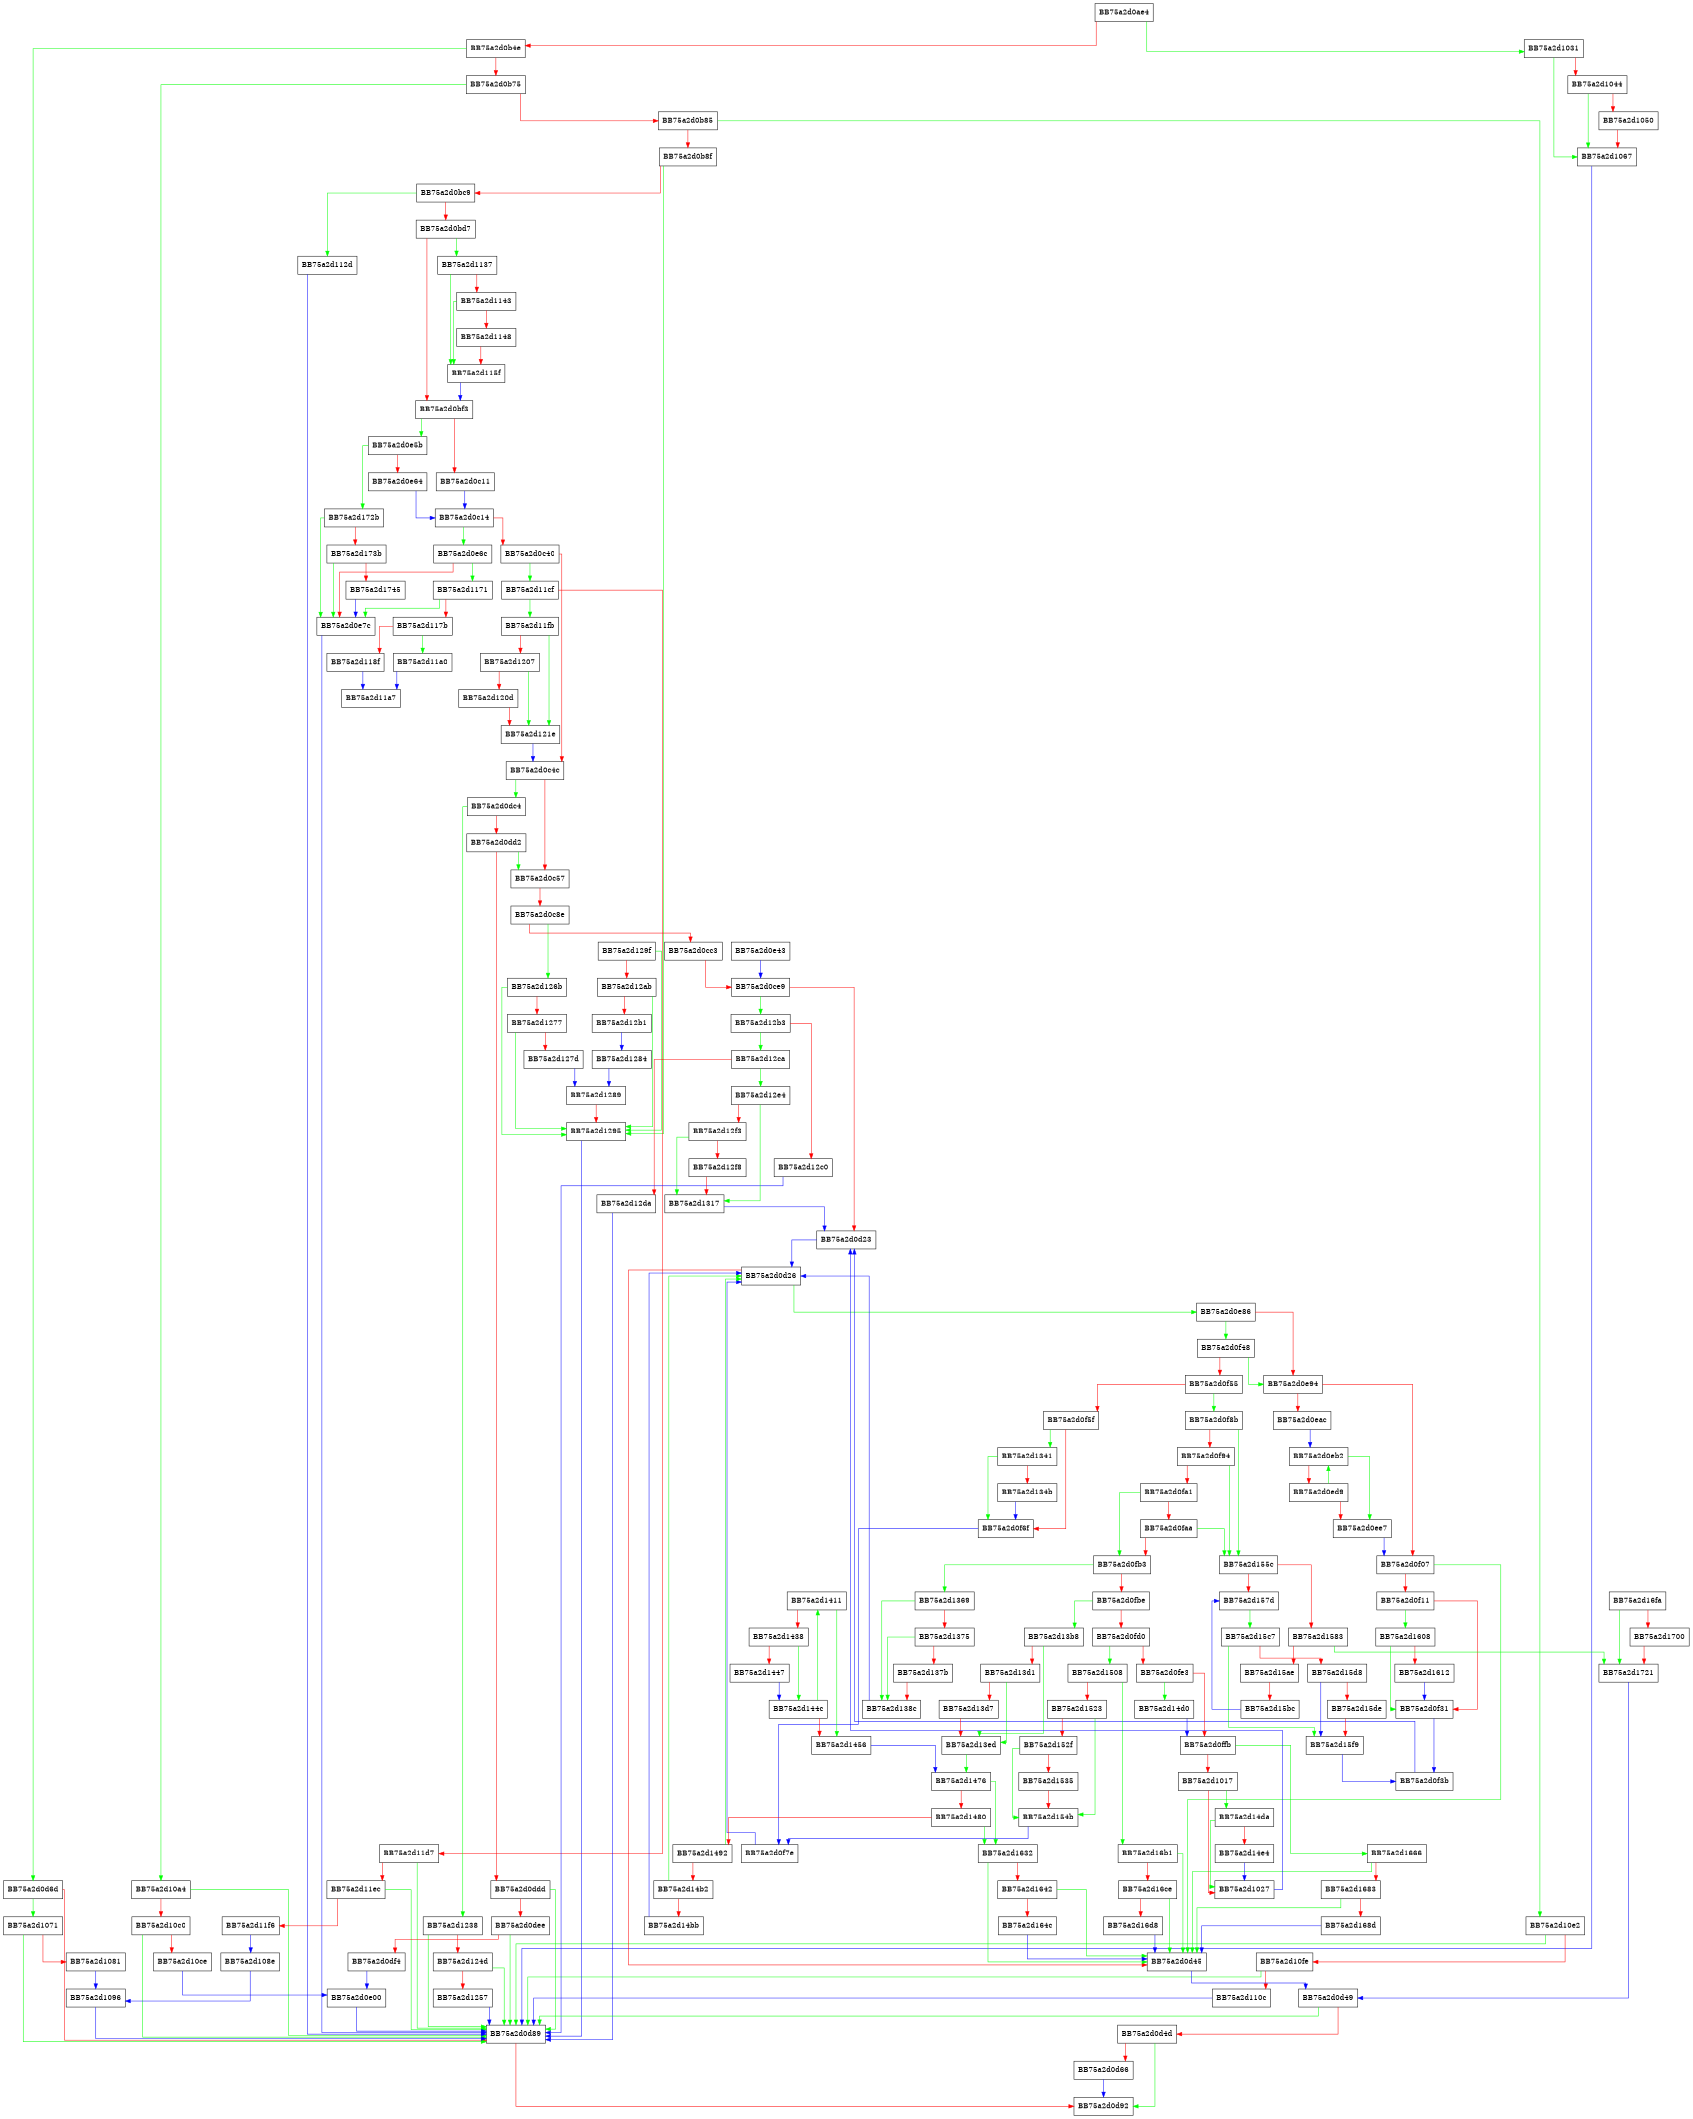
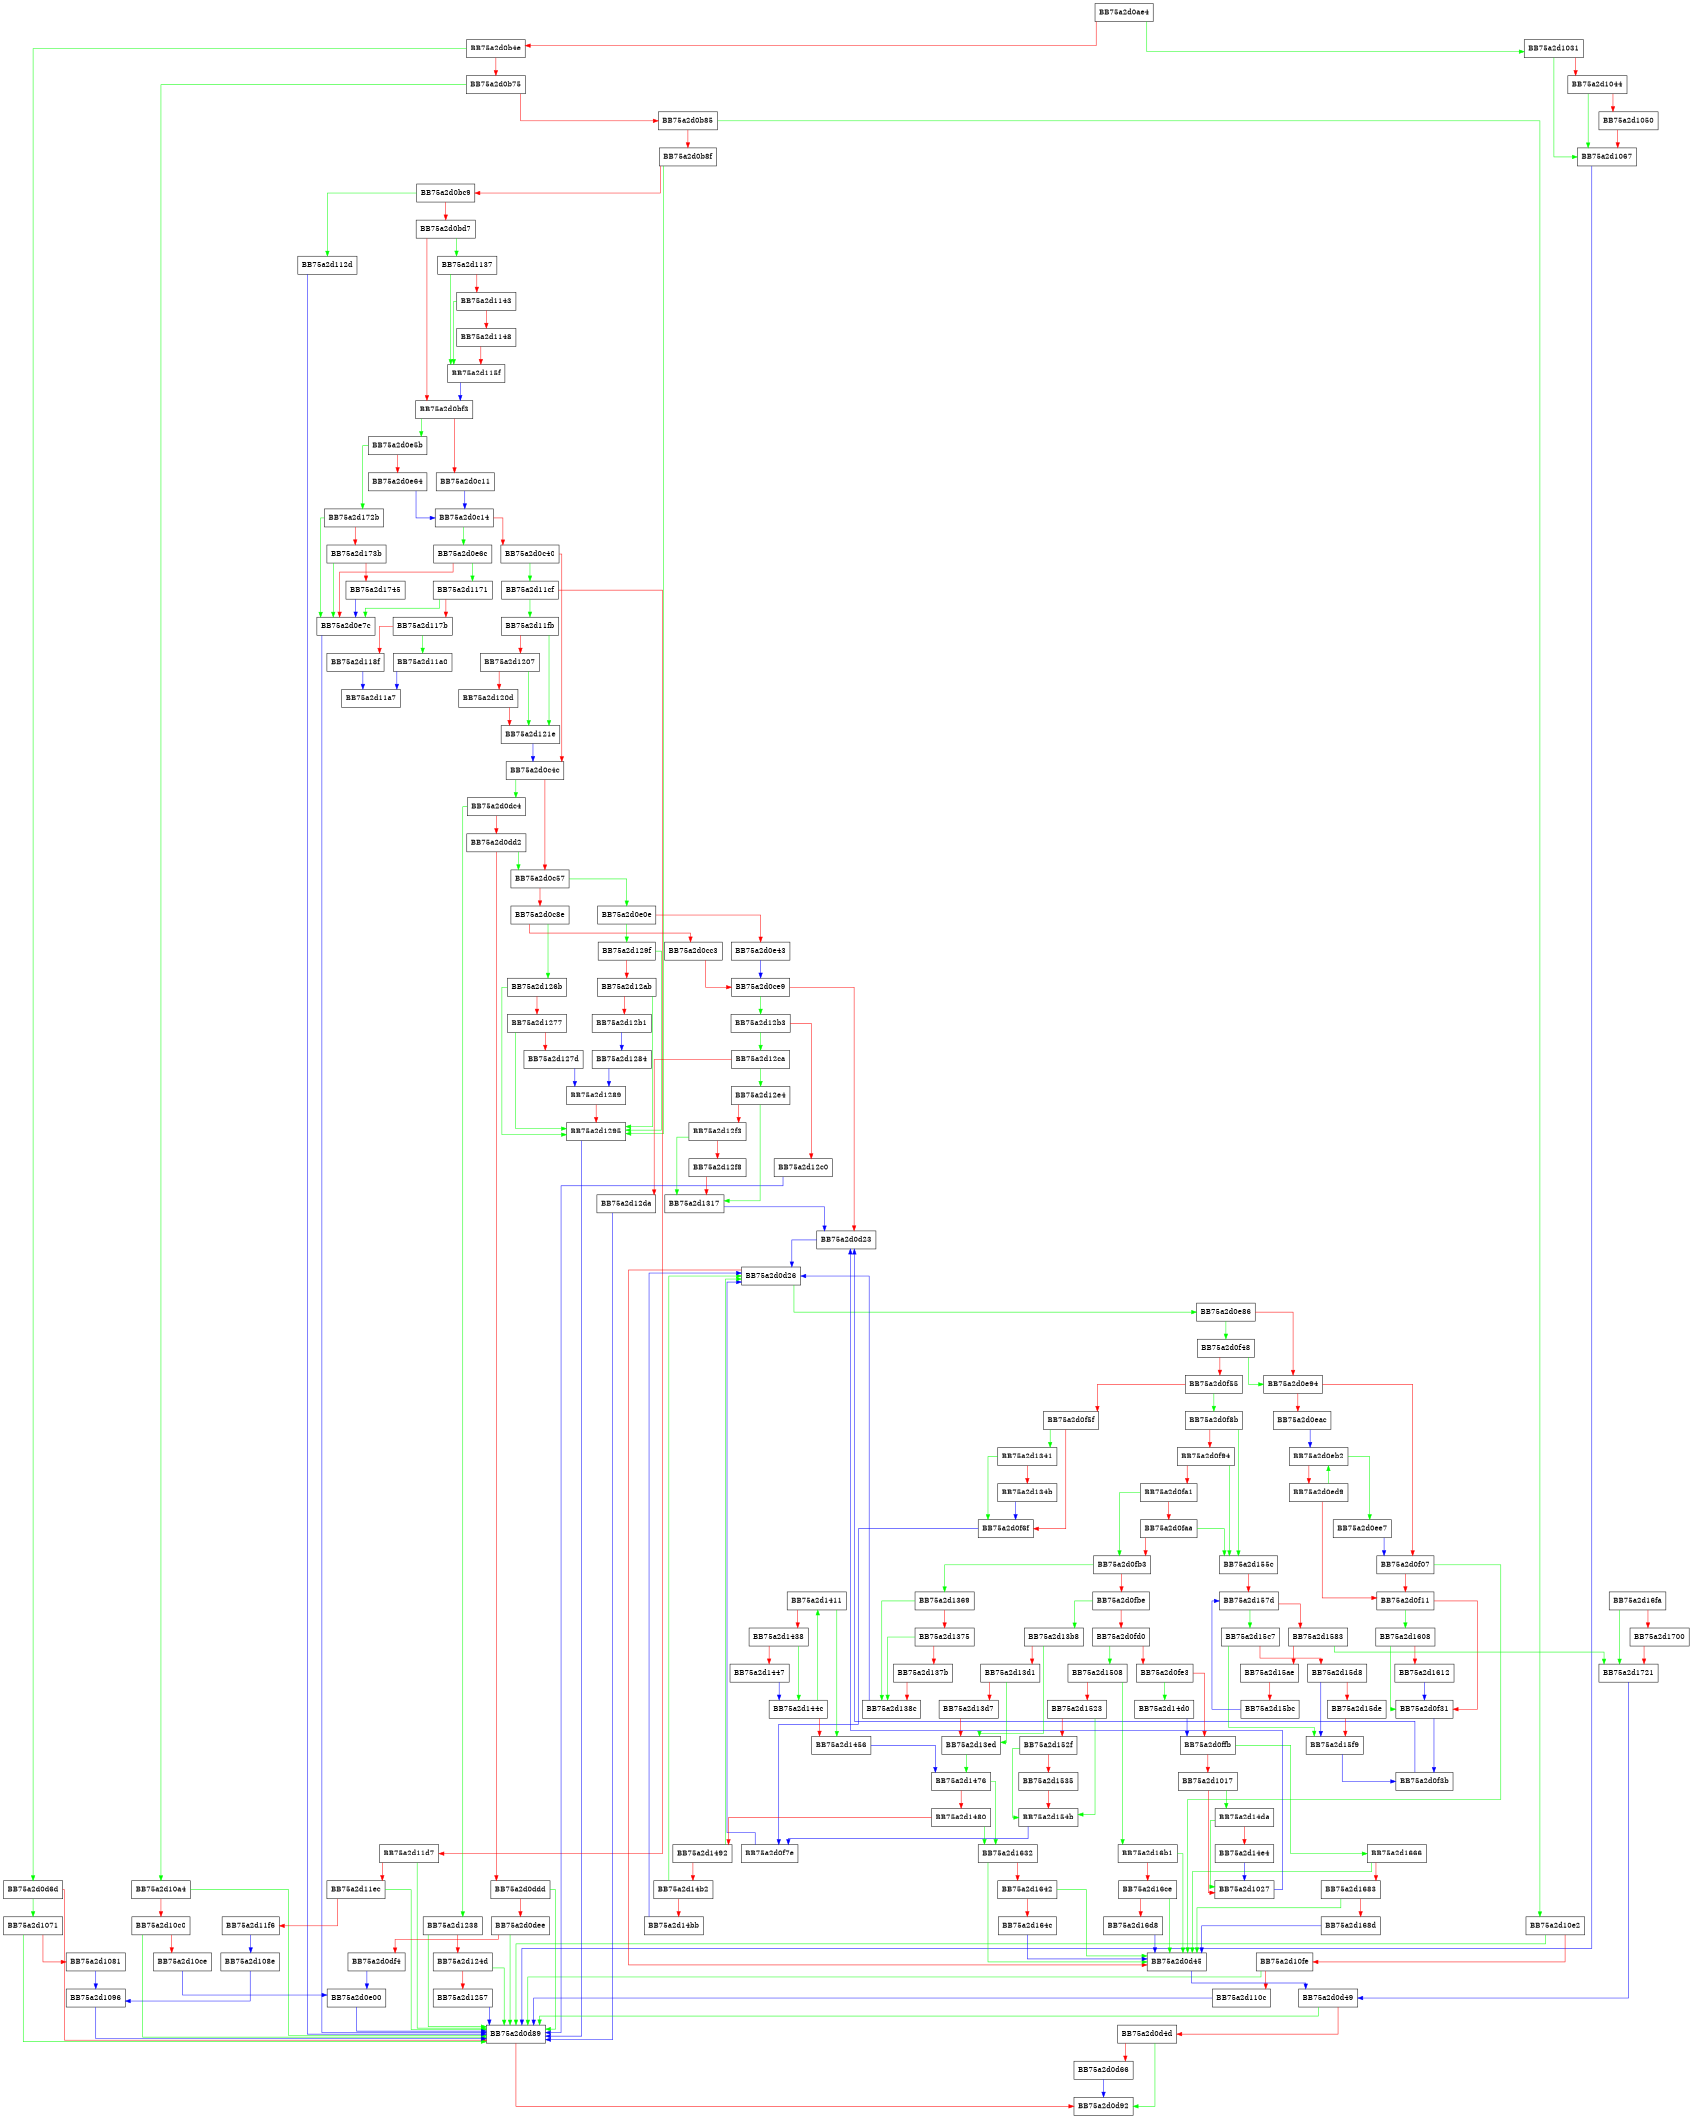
node "BB75a2d0e0e": added
edge "BB75a2d0ed9" -> "BB75a2d0ee7": now "BB75a2d0ed9" -> "BB75a2d0f11"
edge "BB75a2d155c" -> "BB75a2d1583": now "BB75a2d157d" -> "BB75a2d1583"
